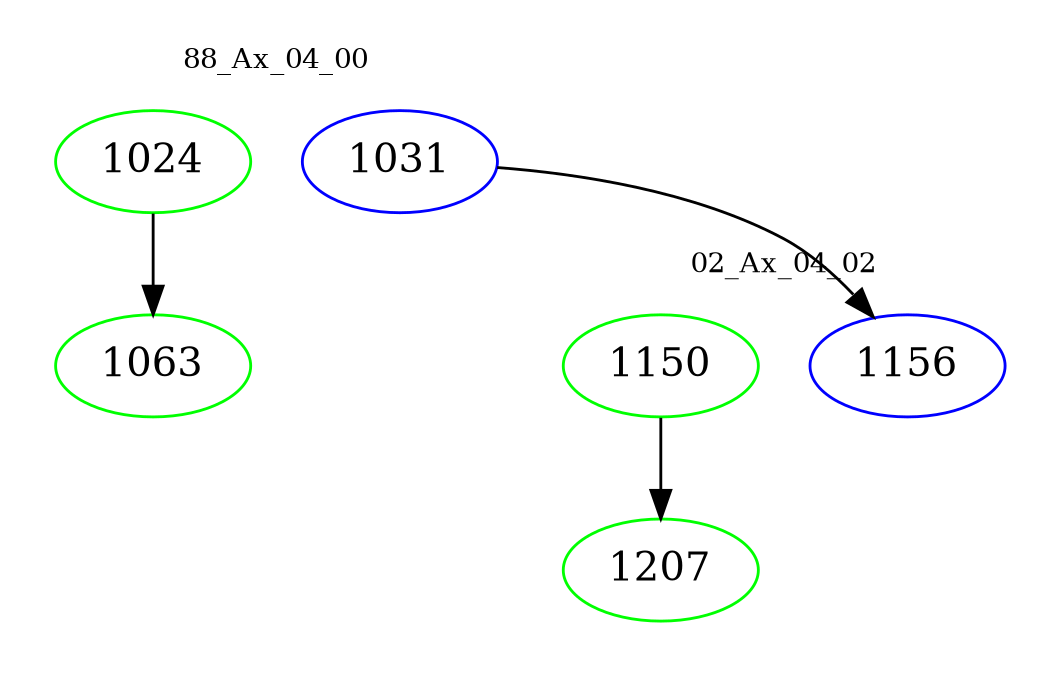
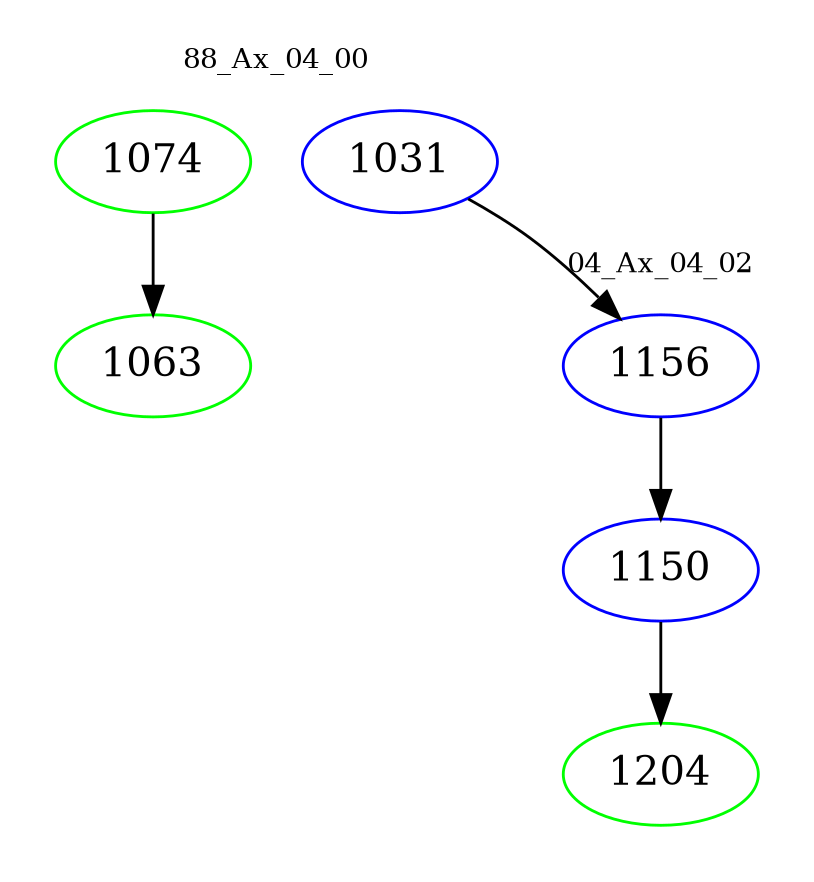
node "1024": label "1024" -> "1074"
cluster "02_Ax_04_02": label "02_Ax_04_02" -> "04_Ax_04_02"
node "1150": color green -> blue
edge "1156" -> "1150": added
node "1207": label "1207" -> "1204"
